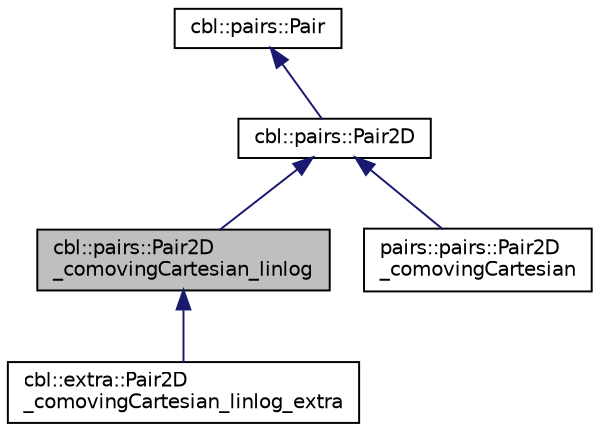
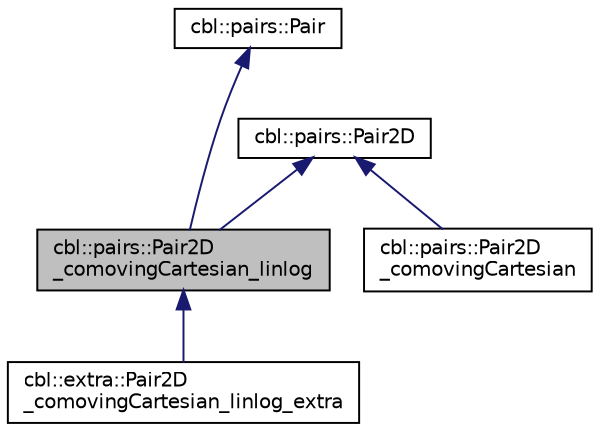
edge "cbl::pairs::Pair2D" -> "cbl::pairs::Pair": now "cbl::pairs::Pair2D _comovingCartesian_linlog" -> "cbl::pairs::Pair"
node "pairs::pairs::Pair2D _comovingCartesian": label "pairs::pairs::Pair2D _comovingCartesian" -> "cbl::pairs::Pair2D _comovingCartesian"
